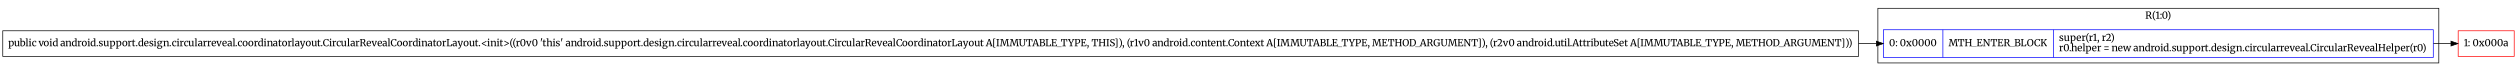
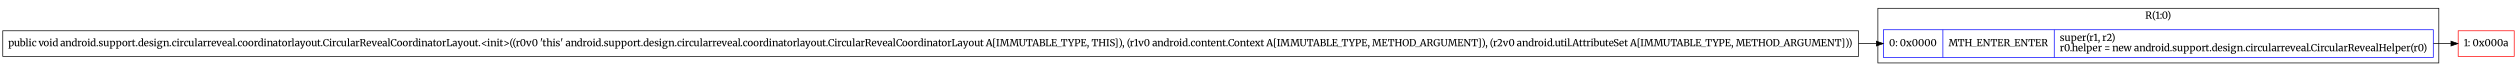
node "0: 0x0000": text "MTH_ENTER_BLOCK" -> "MTH_ENTER_ENTER"
